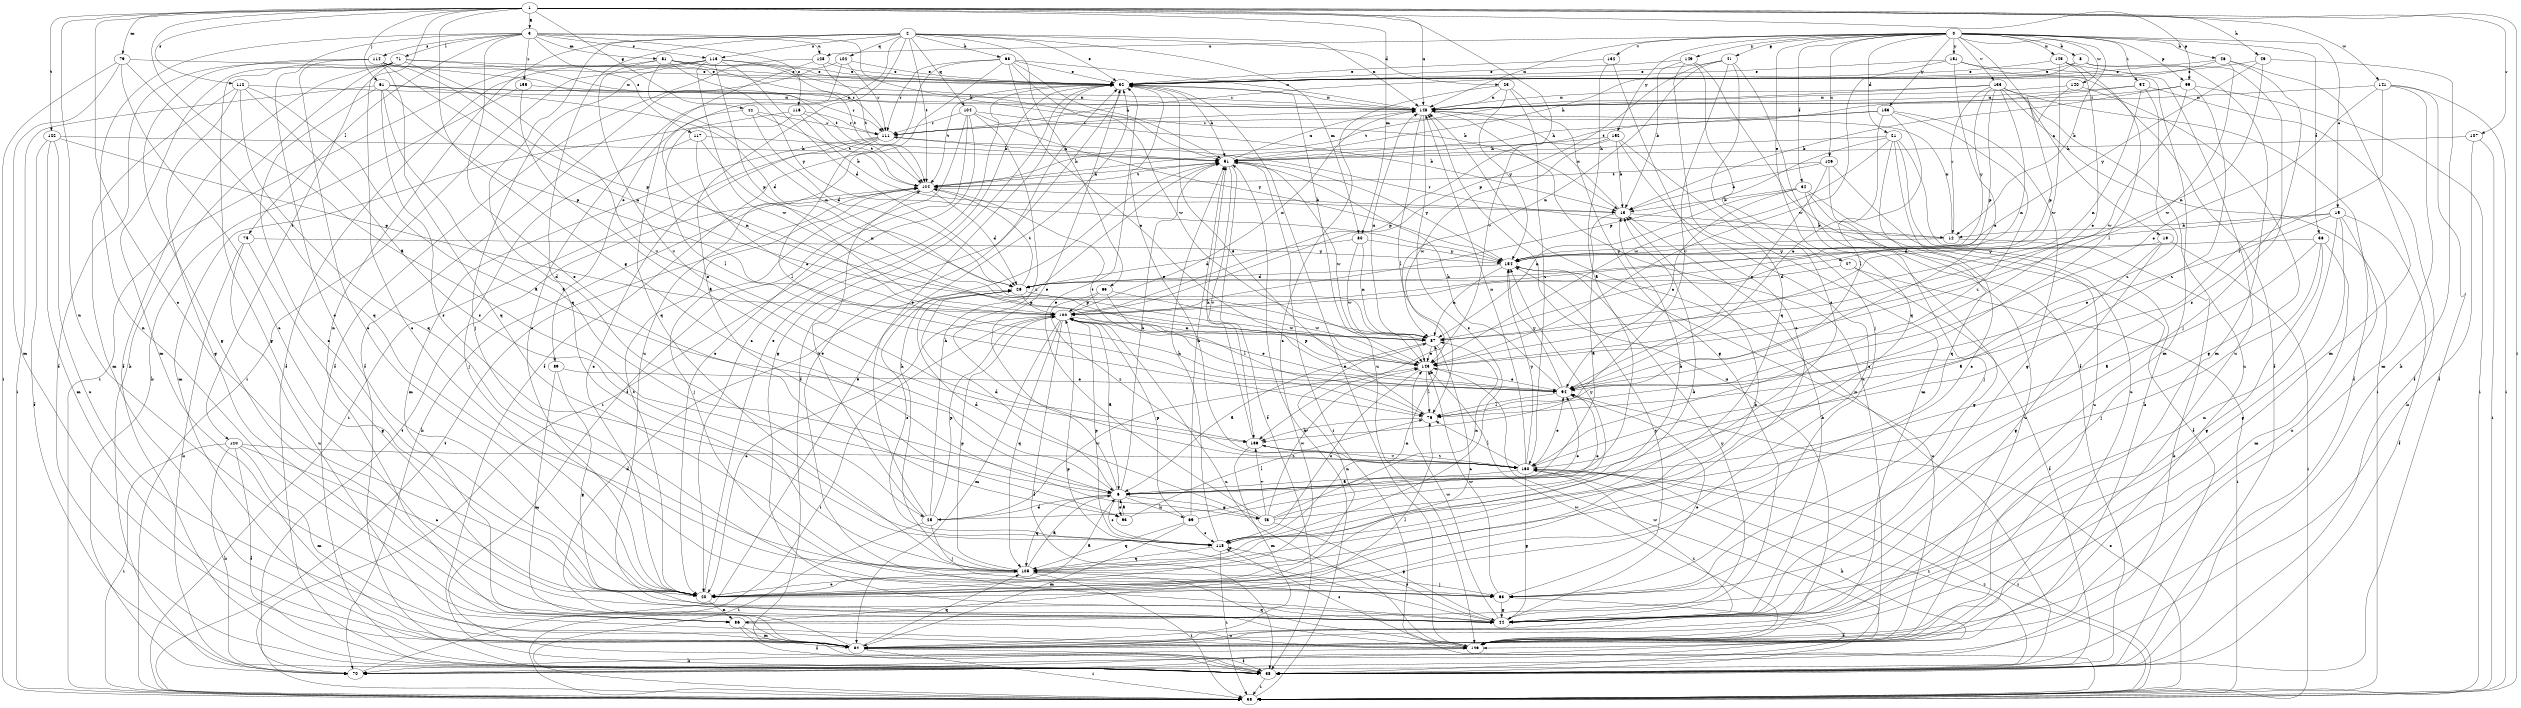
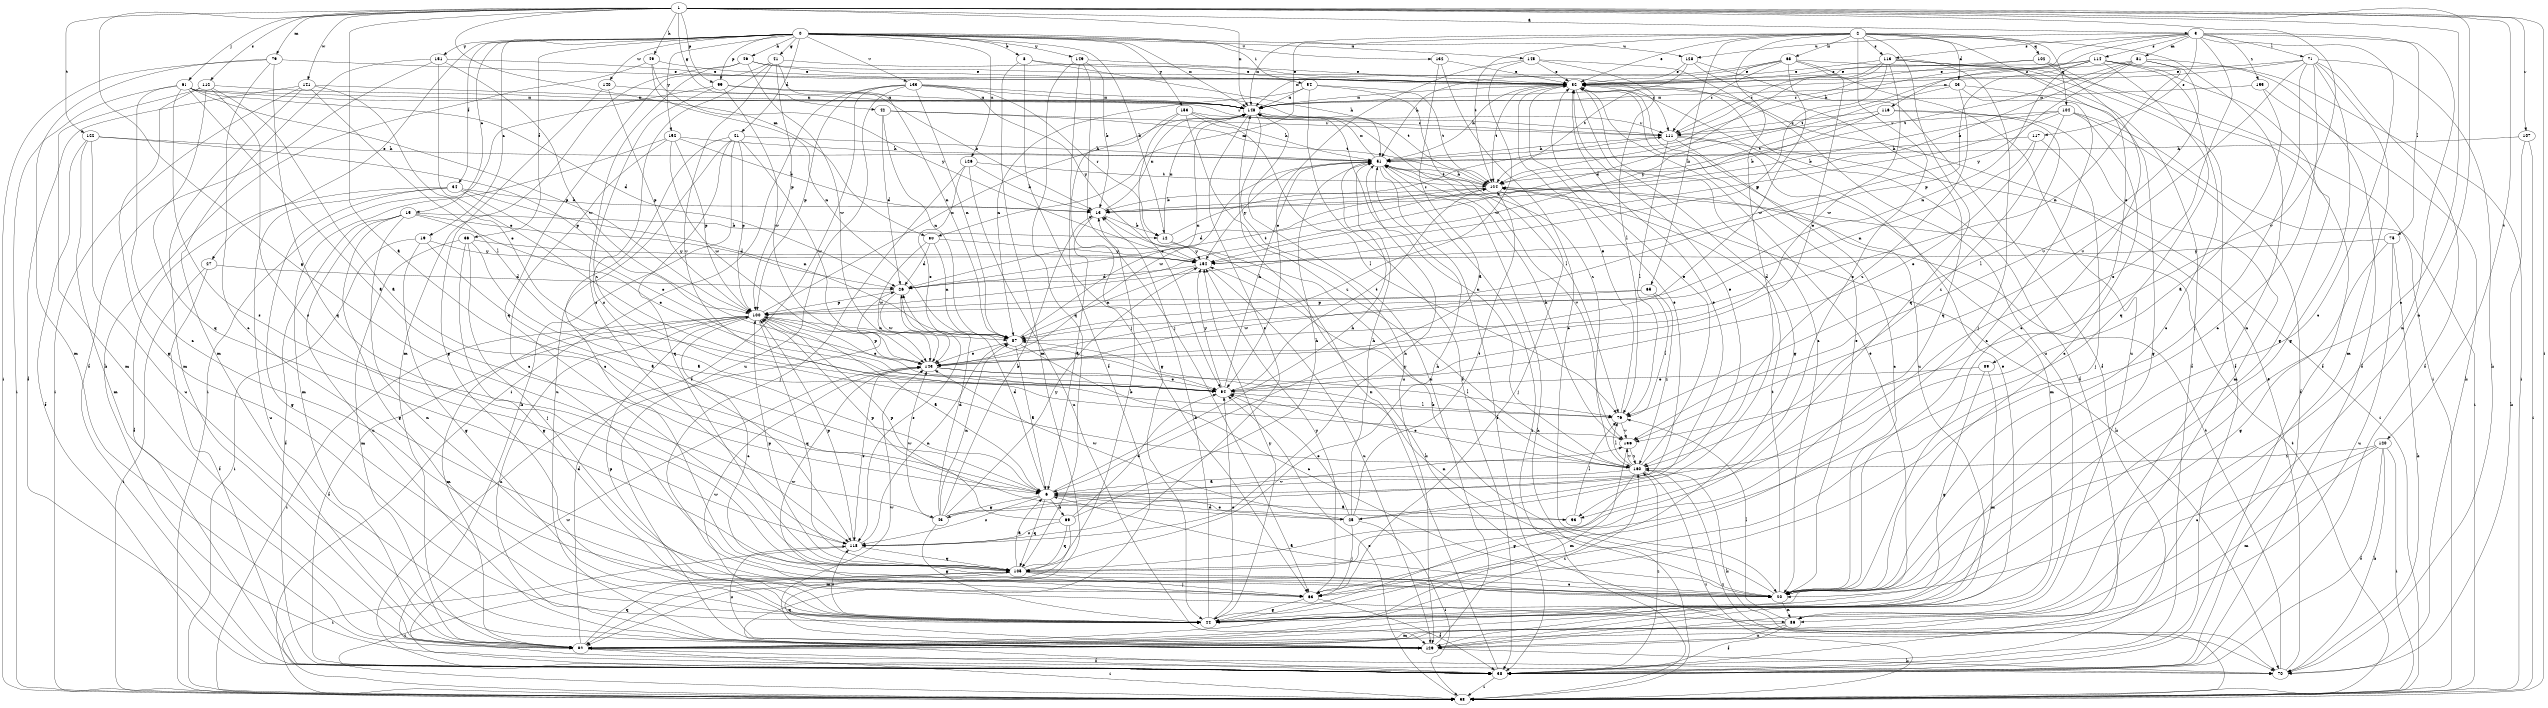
edge "99" -> "148": label "i" -> "x"
edge "71" -> "63": added, label "j"
